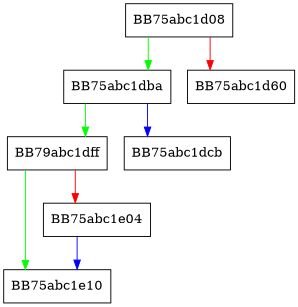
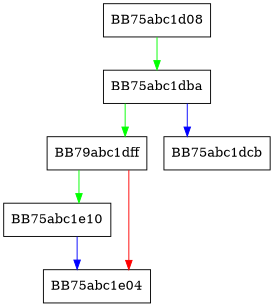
node "BB75abc1d60": removed
edge "BB75abc1e04" -> "BB75abc1e10": reversed
